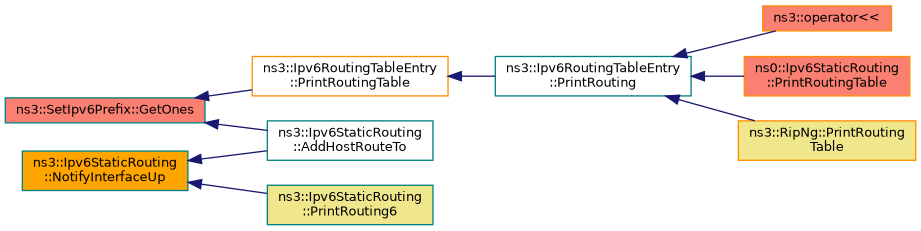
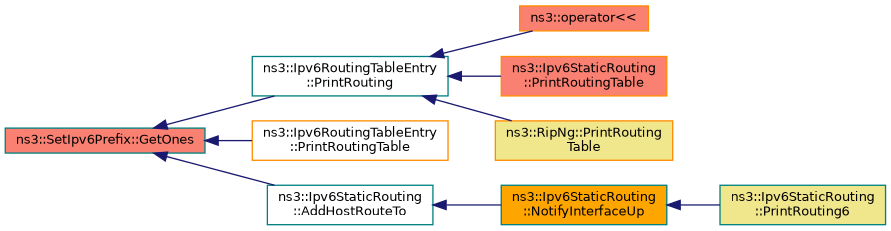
edge "ns3::Ipv6RoutingTableEntry ::PrintRouting" -> "ns3::Ipv6RoutingTableEntry ::PrintRoutingTable": now "ns3::Ipv6RoutingTableEntry ::PrintRouting" -> "ns3::SetIpv6Prefix::GetOnes"
node "ns0::Ipv6StaticRouting ::PrintRoutingTable": label "ns0::Ipv6StaticRouting ::PrintRoutingTable" -> "ns3::Ipv6StaticRouting ::PrintRoutingTable"
edge "ns3::Ipv6StaticRouting ::AddHostRouteTo" -> "ns3::Ipv6StaticRouting ::NotifyInterfaceUp": reversed
